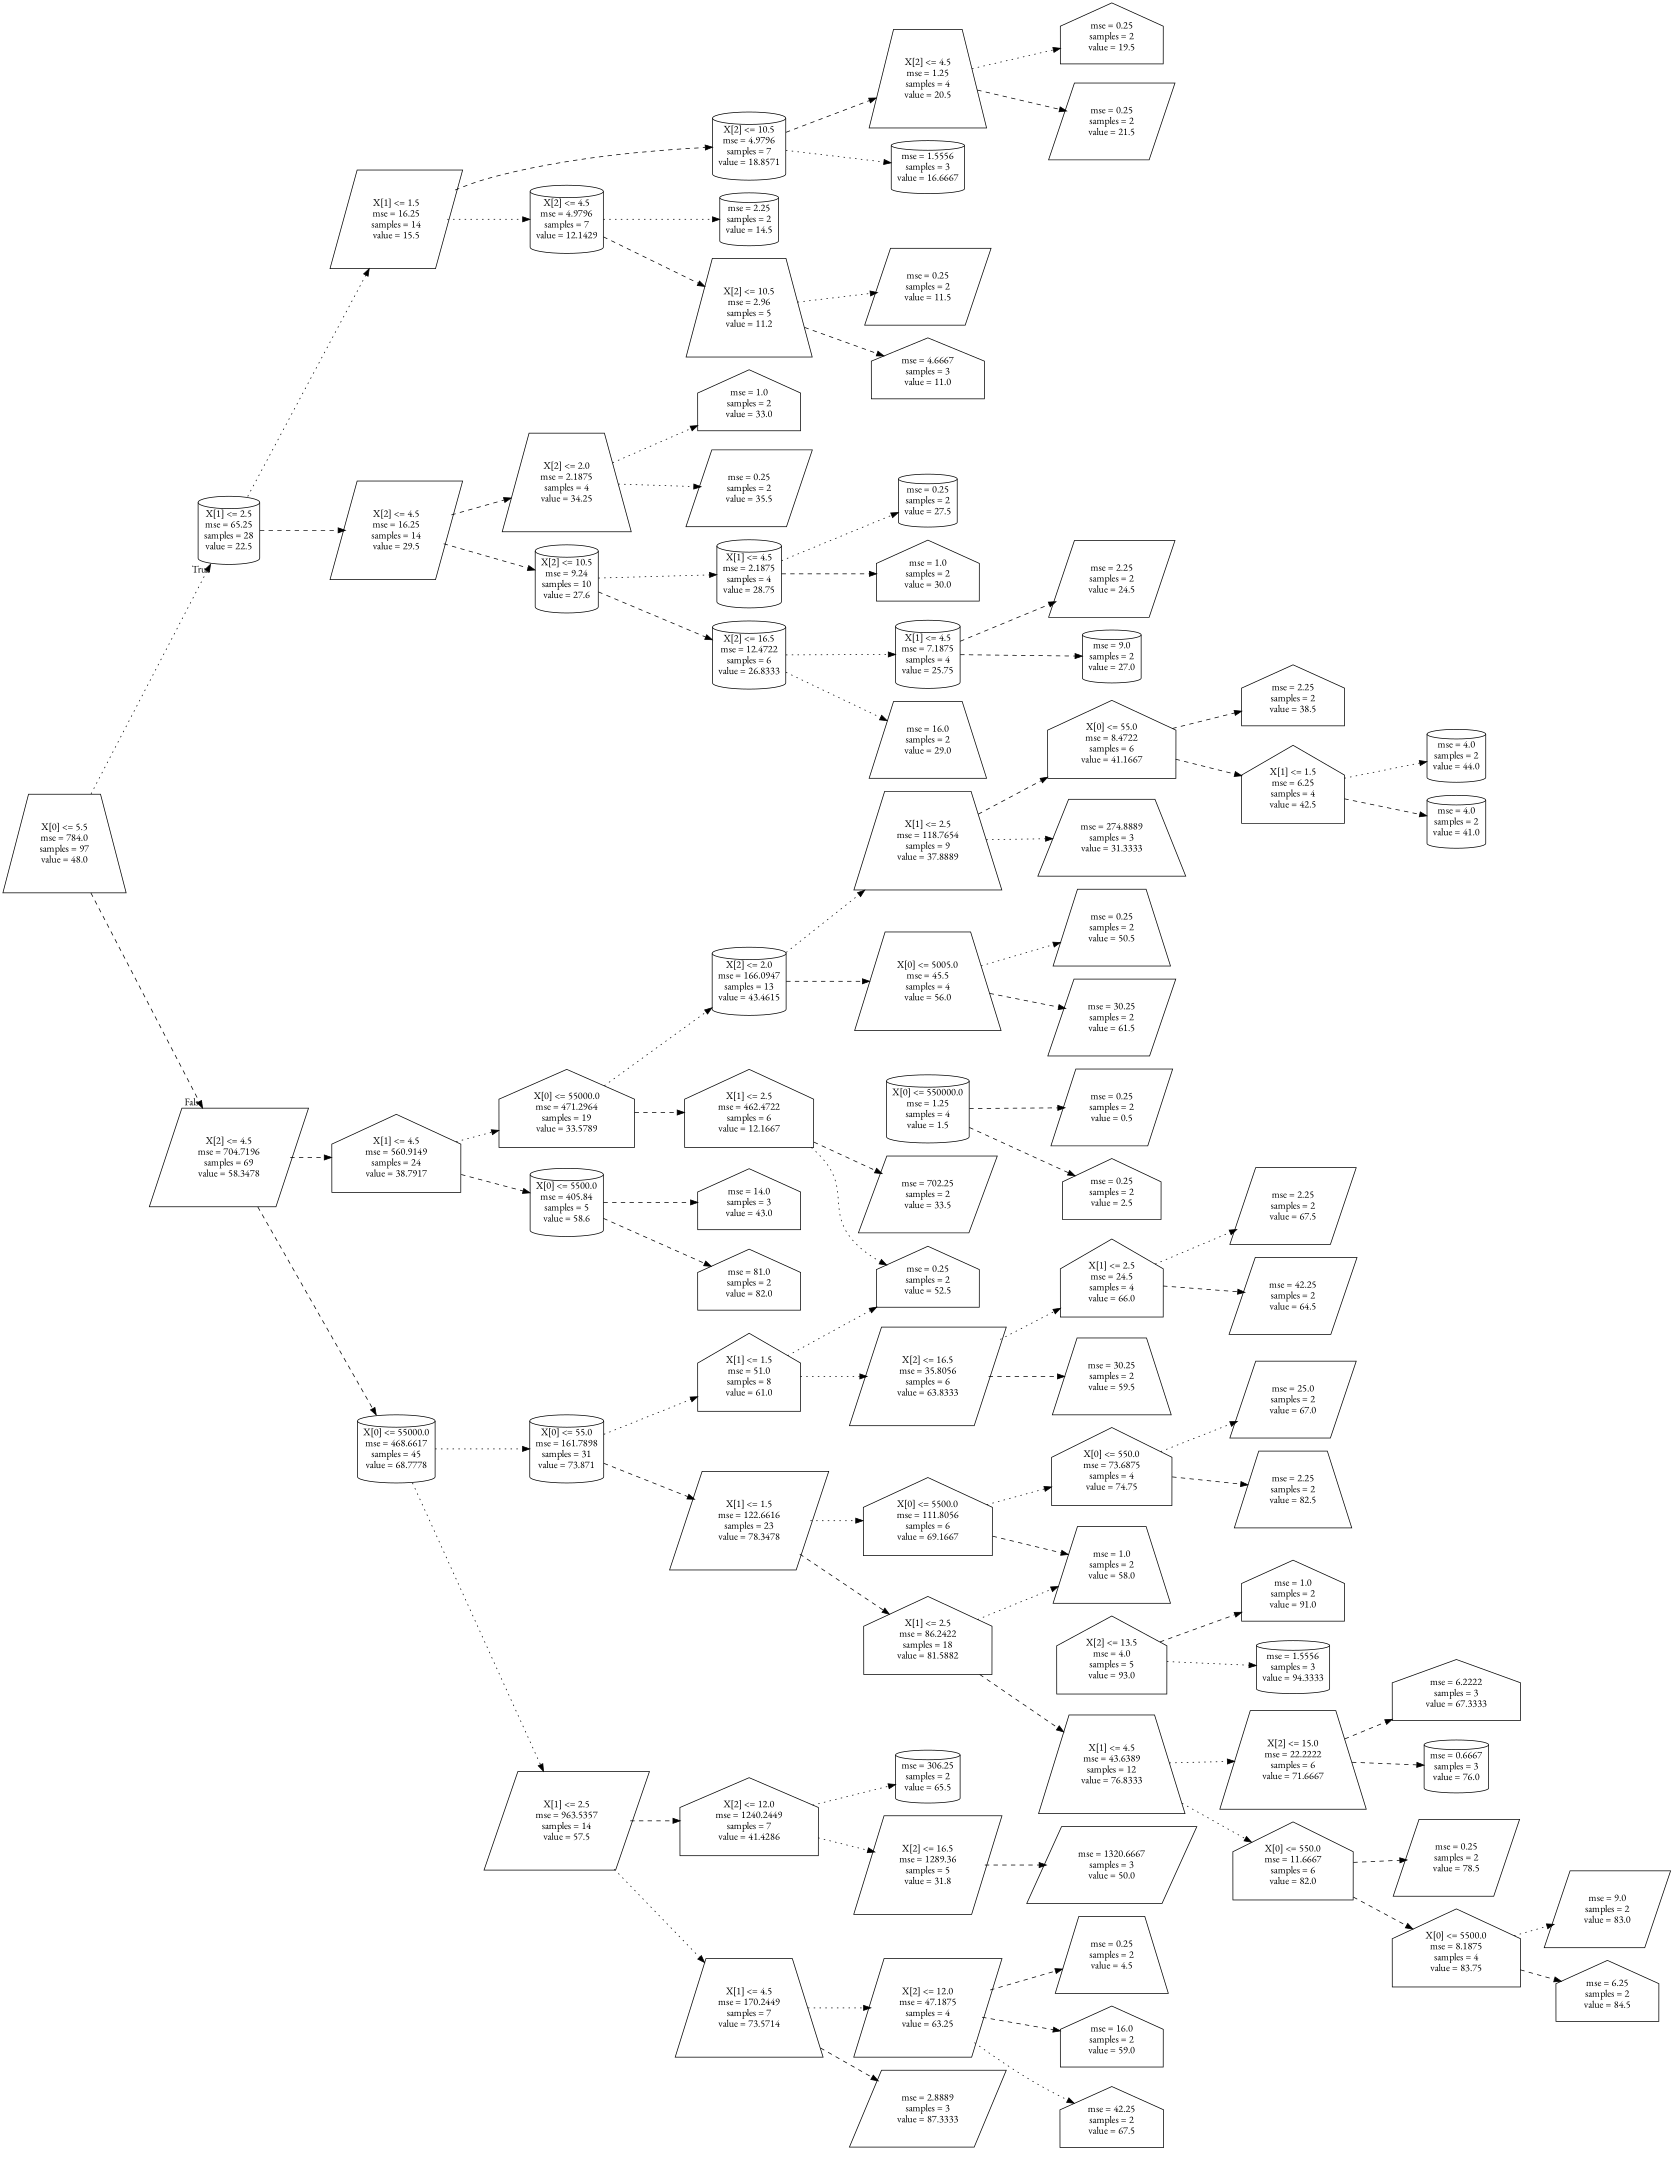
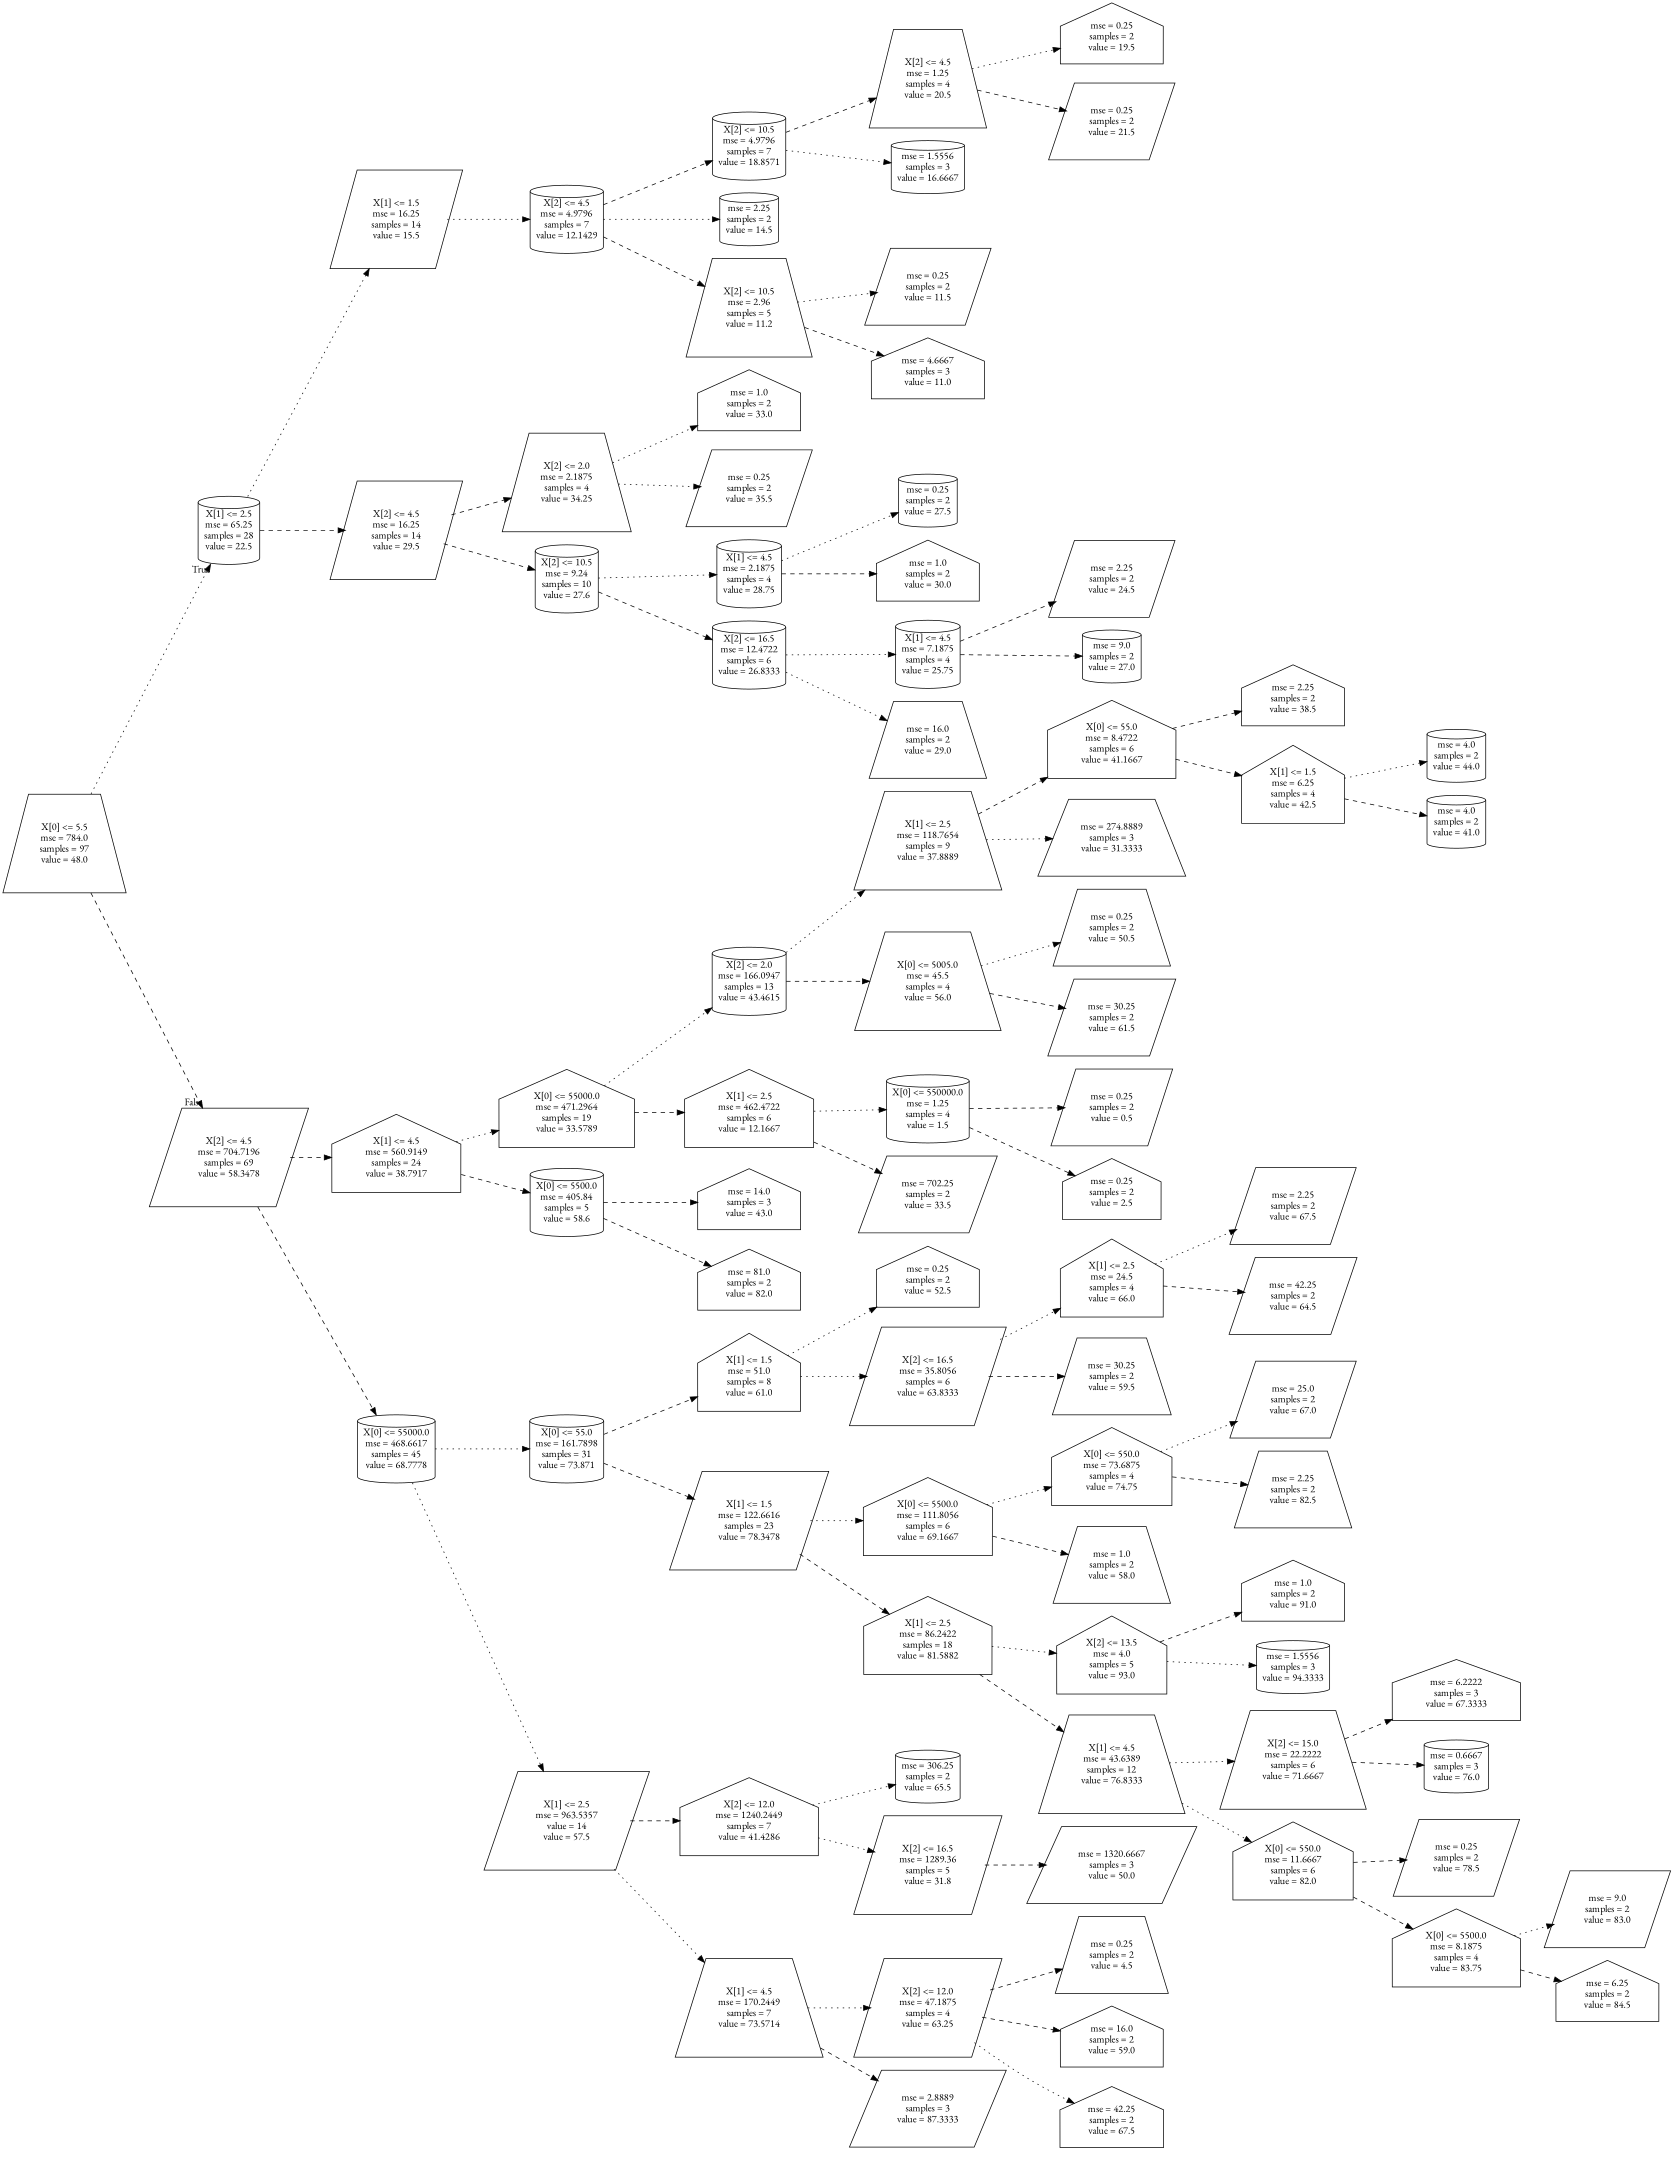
edge "X[1] <= 1.5 mse = 16.25 samples = 14 value = 15.5" -> "X[2] <= 10.5 mse = 4.9796 samples = 7 value = 18.8571": now "X[2] <= 4.5 mse = 4.9796 samples = 7 value = 12.1429" -> "X[2] <= 10.5 mse = 4.9796 samples = 7 value = 18.8571"
edge "X[1] <= 2.5 mse = 462.4722 samples = 6 value = 12.1667" -> "mse = 0.25 samples = 2 value = 52.5": now "X[1] <= 2.5 mse = 462.4722 samples = 6 value = 12.1667" -> "X[0] <= 550000.0 mse = 1.25 samples = 4 value = 1.5"
edge "X[0] <= 55.0 mse = 161.7898 samples = 31 value = 73.871" -> "X[1] <= 1.5 mse = 51.0 samples = 8 value = 61.0": style dotted -> dashed
edge "X[1] <= 2.5 mse = 86.2422 samples = 18 value = 81.5882" -> "mse = 1.0 samples = 2 value = 58.0": now "X[1] <= 2.5 mse = 86.2422 samples = 18 value = 81.5882" -> "X[2] <= 13.5 mse = 4.0 samples = 5 value = 93.0"
node "X[1] <= 2.5 mse = 963.5357 samples = 14 value = 57.5": label "X[1] <= 2.5 mse = 963.5357 samples = 14 value = 57.5" -> "X[1] <= 2.5 mse = 963.5357 value = 14 value = 57.5"
